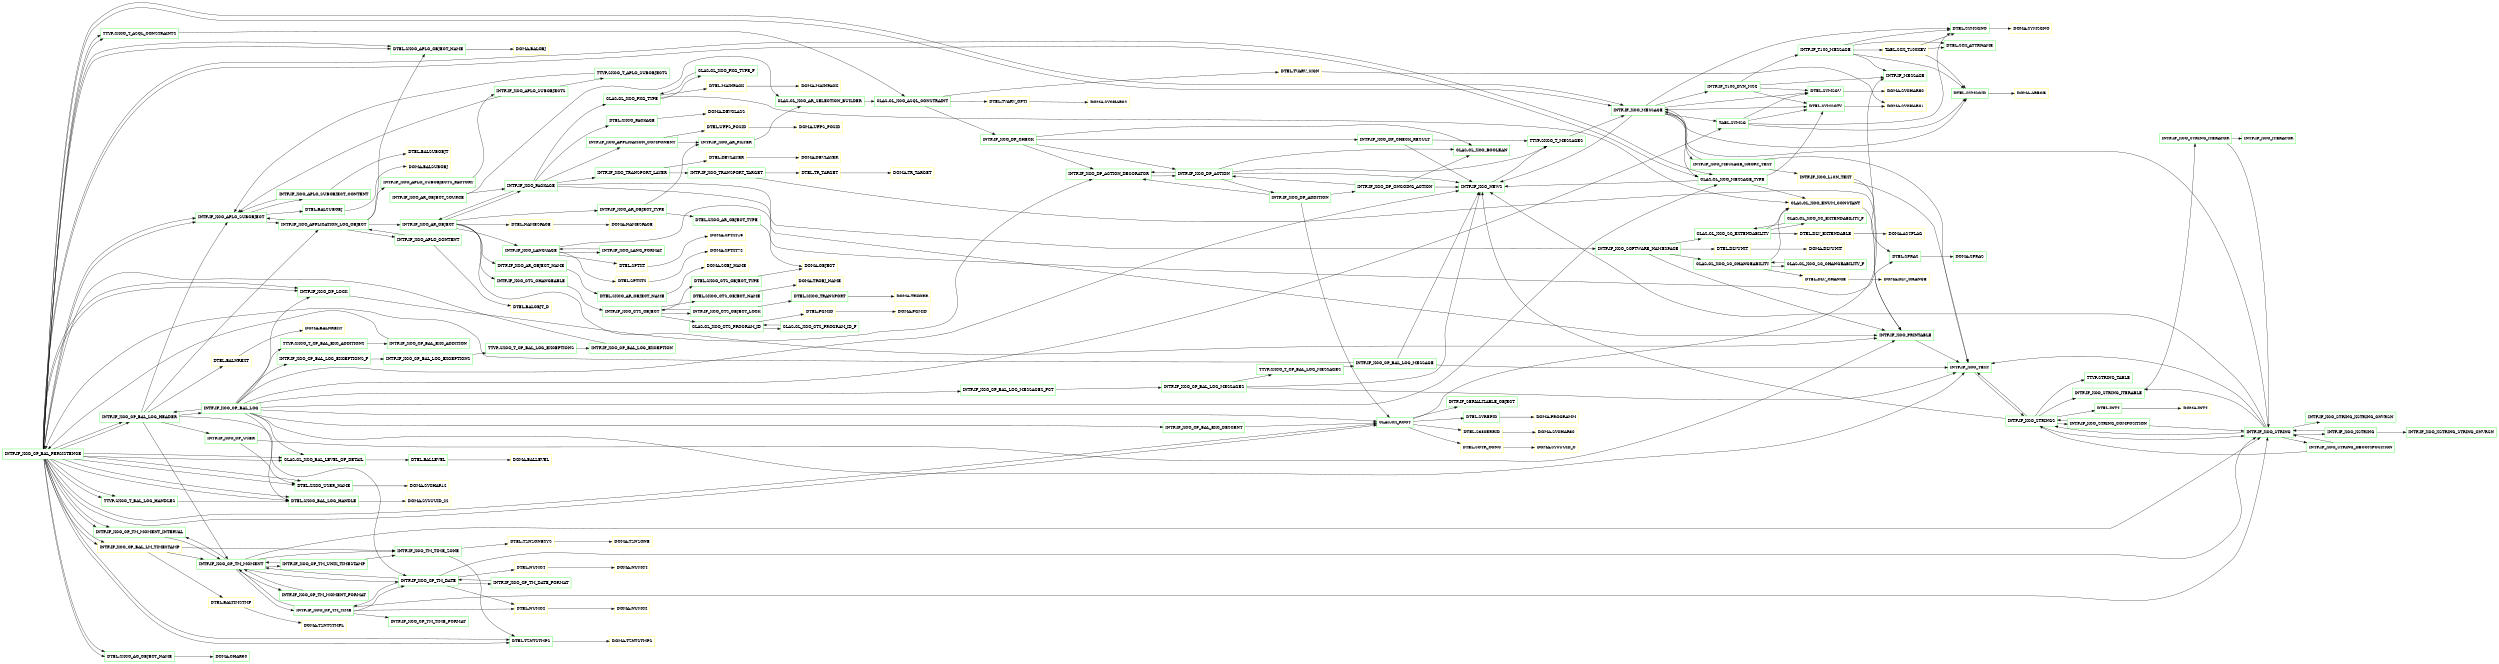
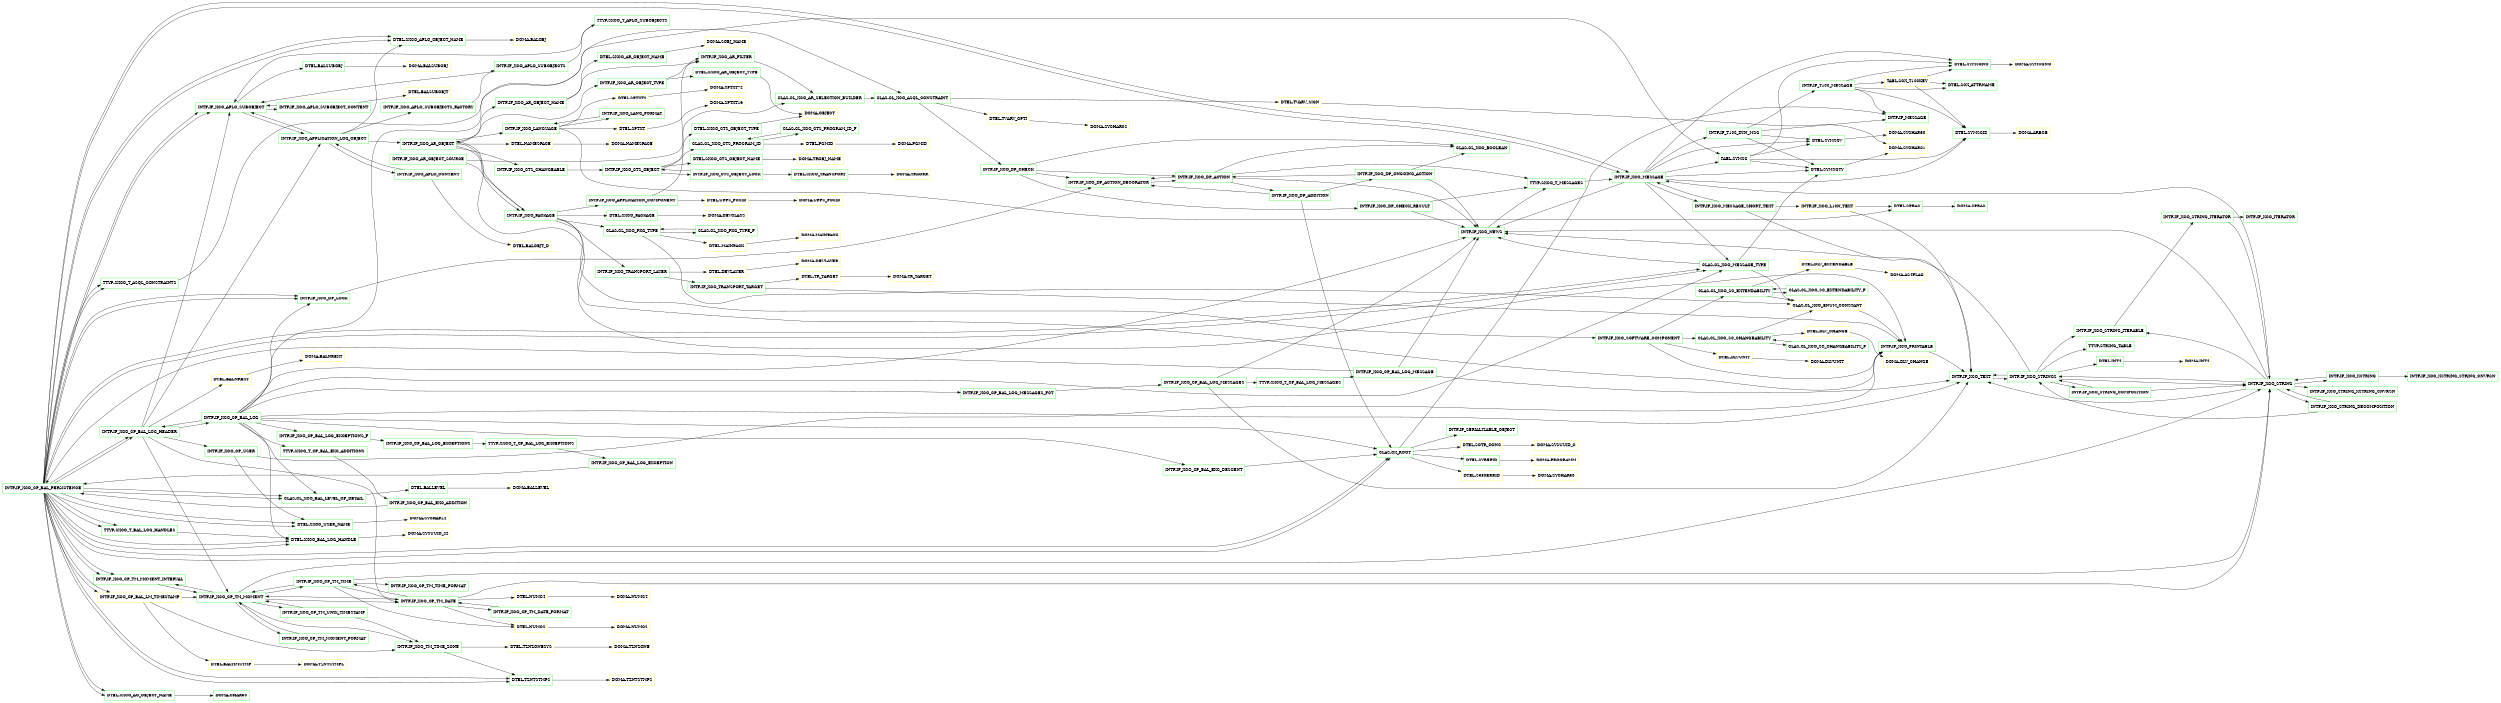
edge "INTF-IF_XCO_AR_OBJECT_NAME" -> "INTF-IF_XCO_AR_FILTER": added
node "INTF-IF_XCO_SOFTWARE_NAMESPACE": label "INTF-IF_XCO_SOFTWARE_NAMESPACE" -> "INTF-IF_XCO_SOFTWARE_COMPONENT"
